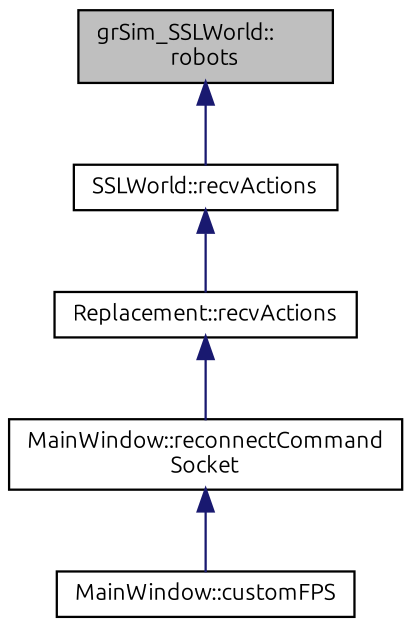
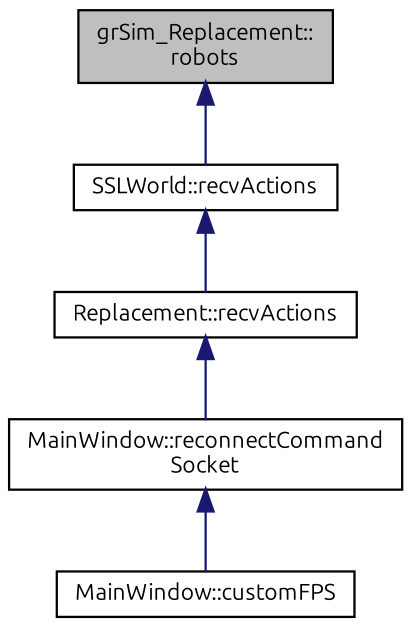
node "grSim_SSLWorld:: robots": label "grSim_SSLWorld:: robots" -> "grSim_Replacement:: robots"
